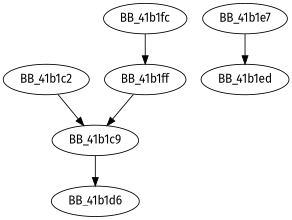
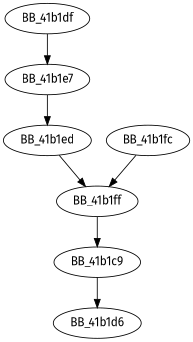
node "BB_41b1df": added
node "BB_41b1c2": removed
edge "BB_41b1ed" -> "BB_41b1ff": added
